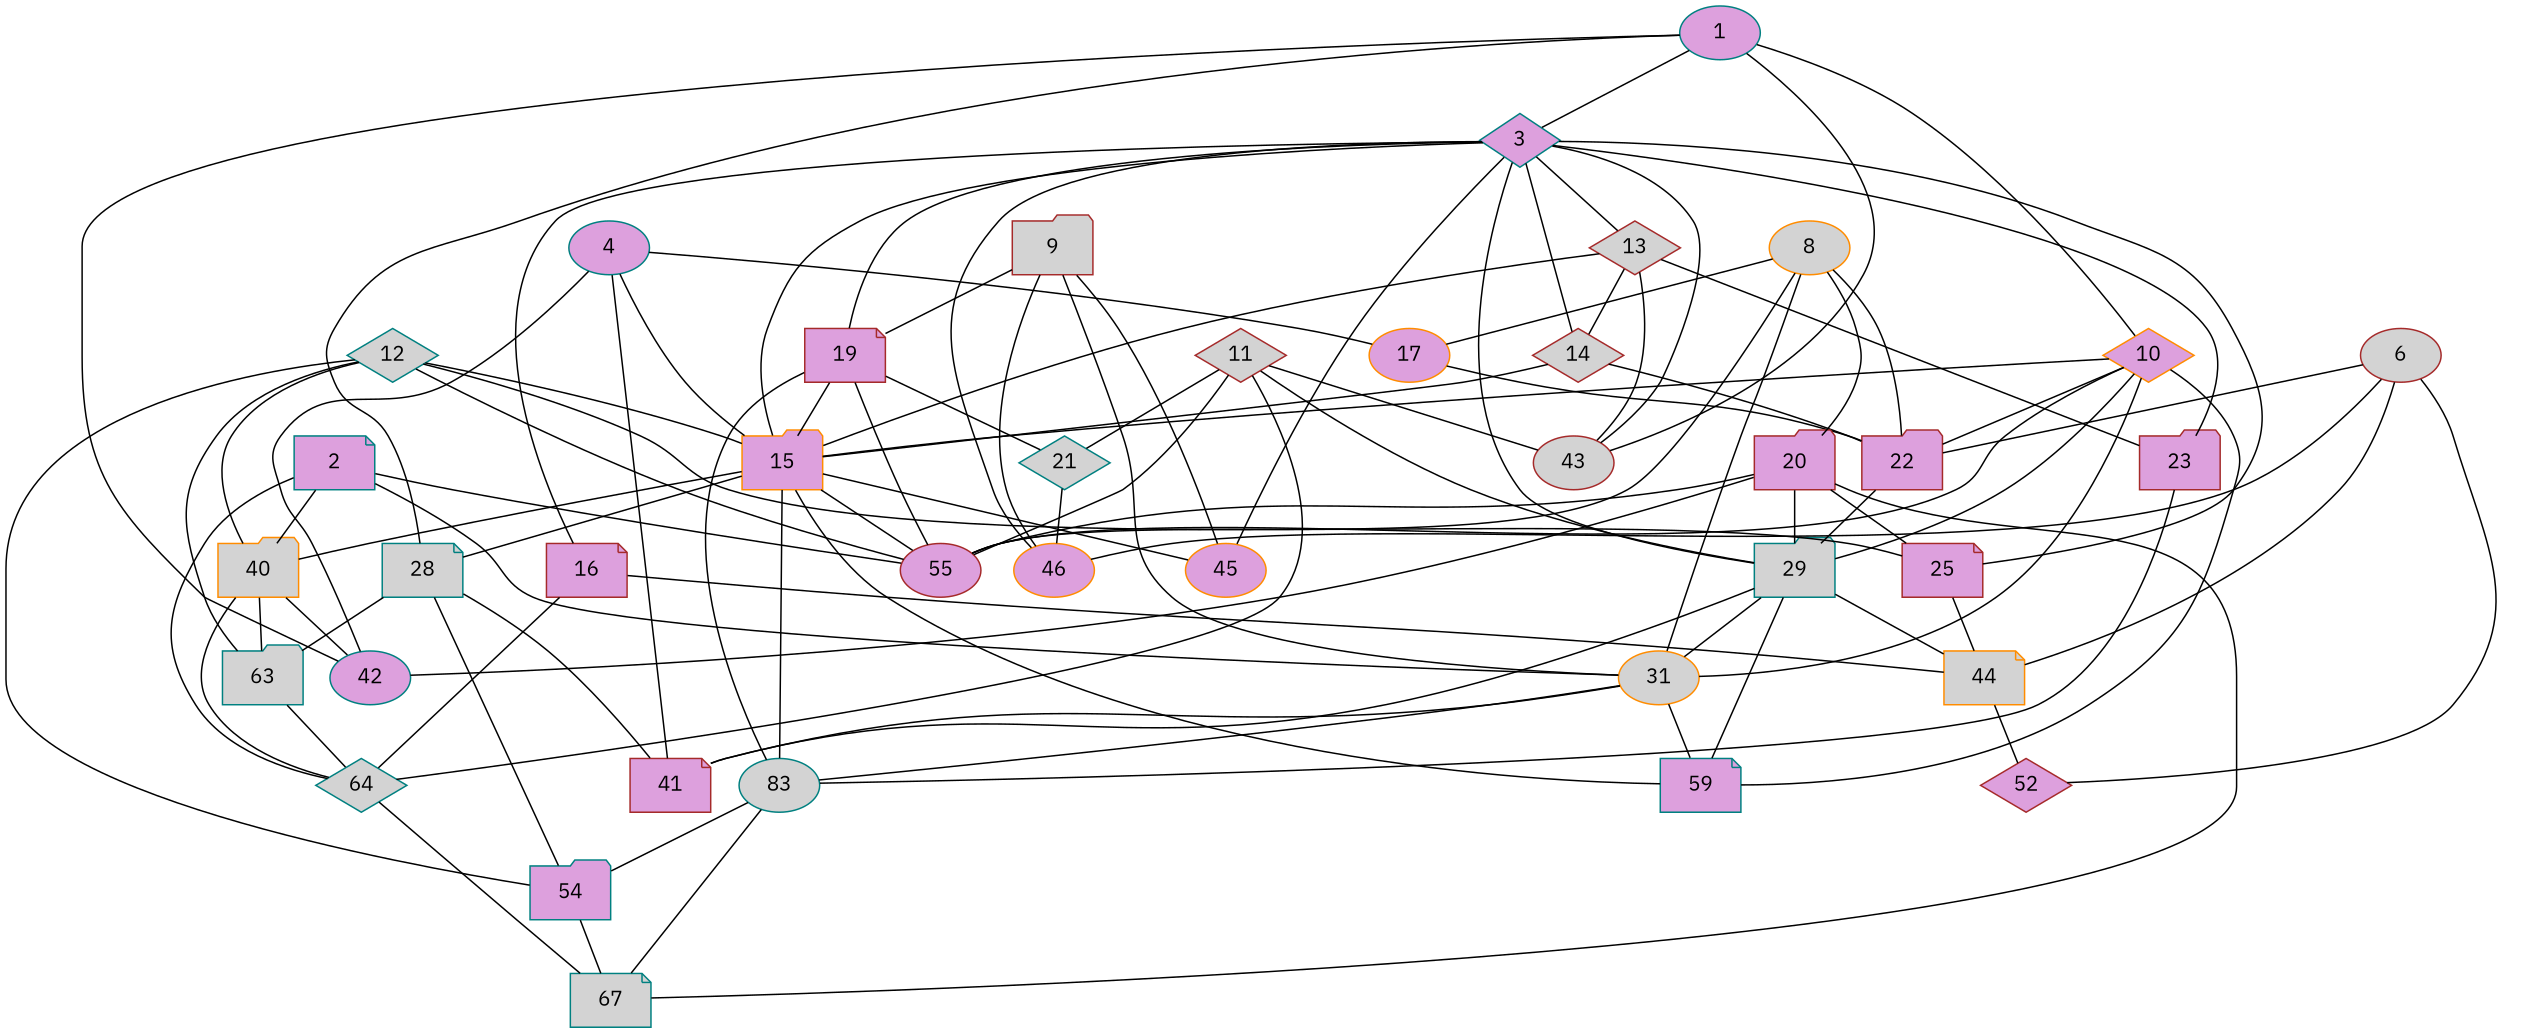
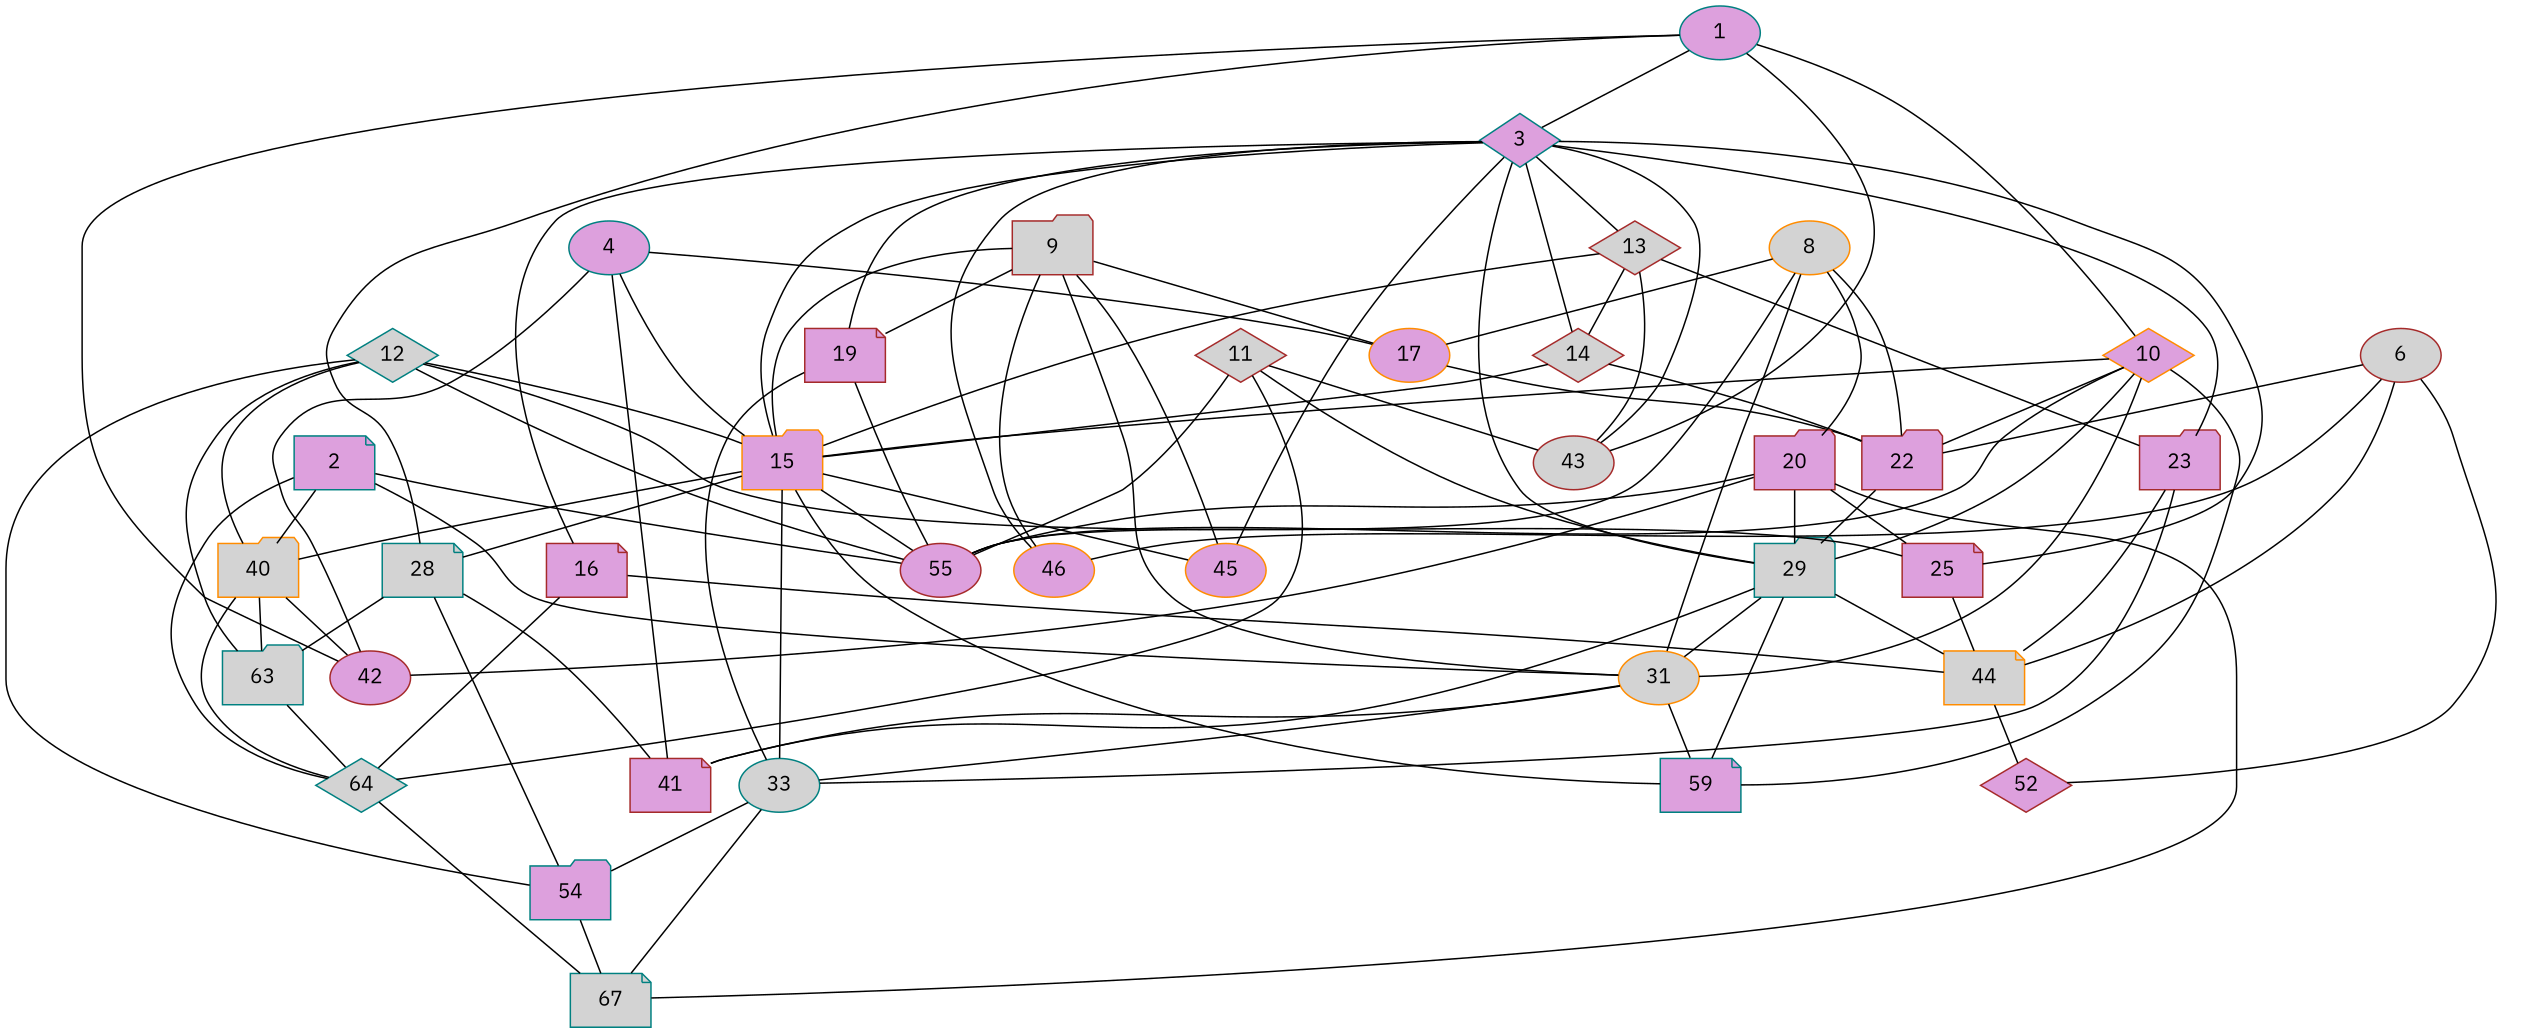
edge "9" -- "17": added
edge "19" -- "15": now "9" -- "15"
node "21": removed
edge "23" -- "44": added
node "42": color teal -> brown
node "83": label "83" -> "33"
